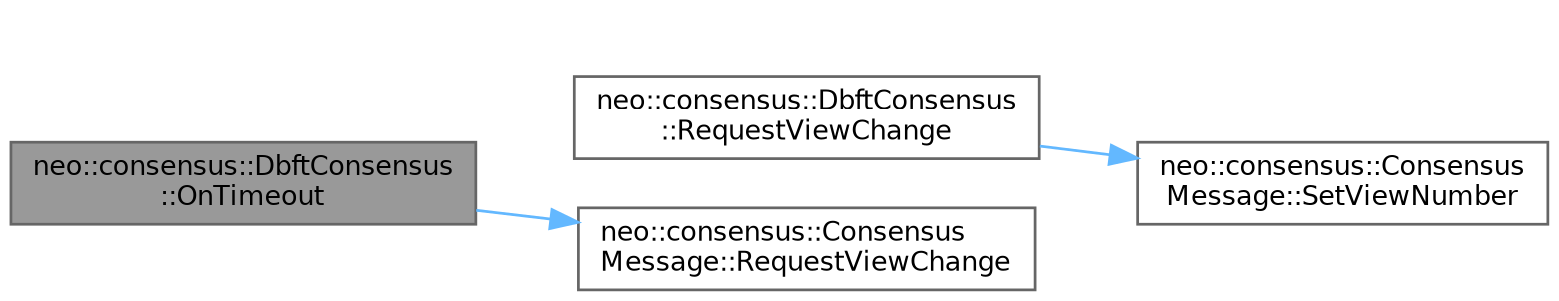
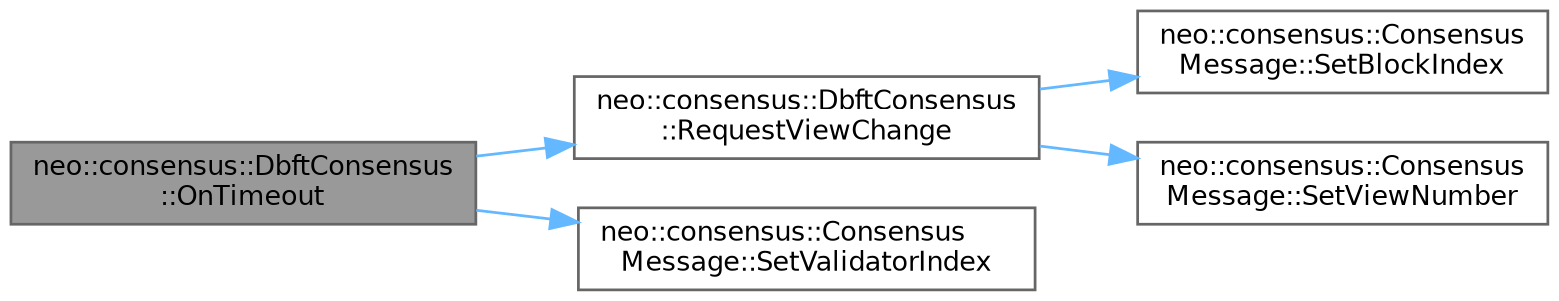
node "neo::consensus::Consensus Message::SetBlockIndex": added
edge "neo::consensus::DbftConsensus ::OnTimeout" -> "neo::consensus::DbftConsensus ::RequestViewChange": added
node "neo::consensus::Consensus Message::RequestViewChange": label "neo::consensus::Consensus Message::RequestViewChange" -> "neo::consensus::Consensus Message::SetValidatorIndex"
